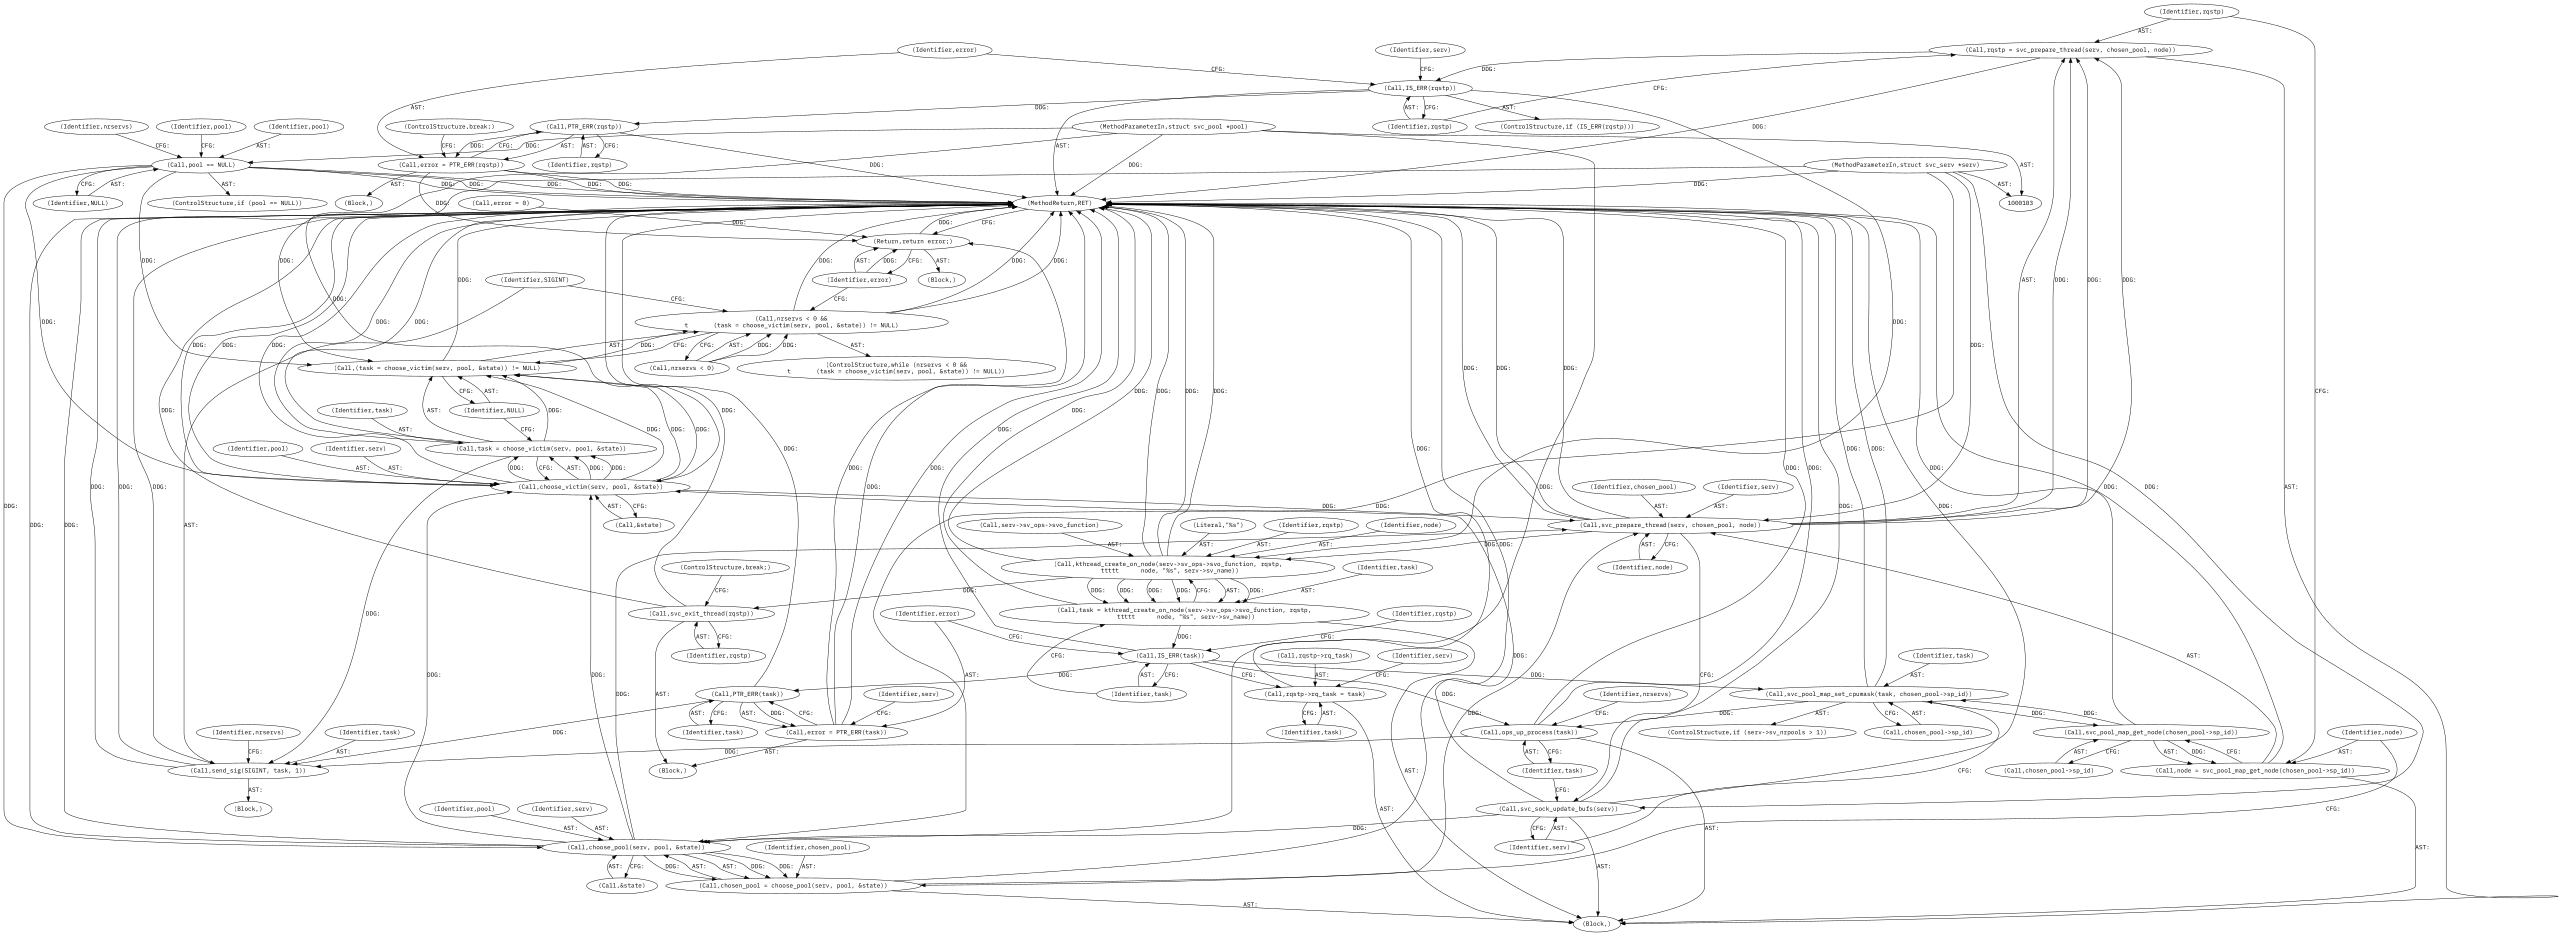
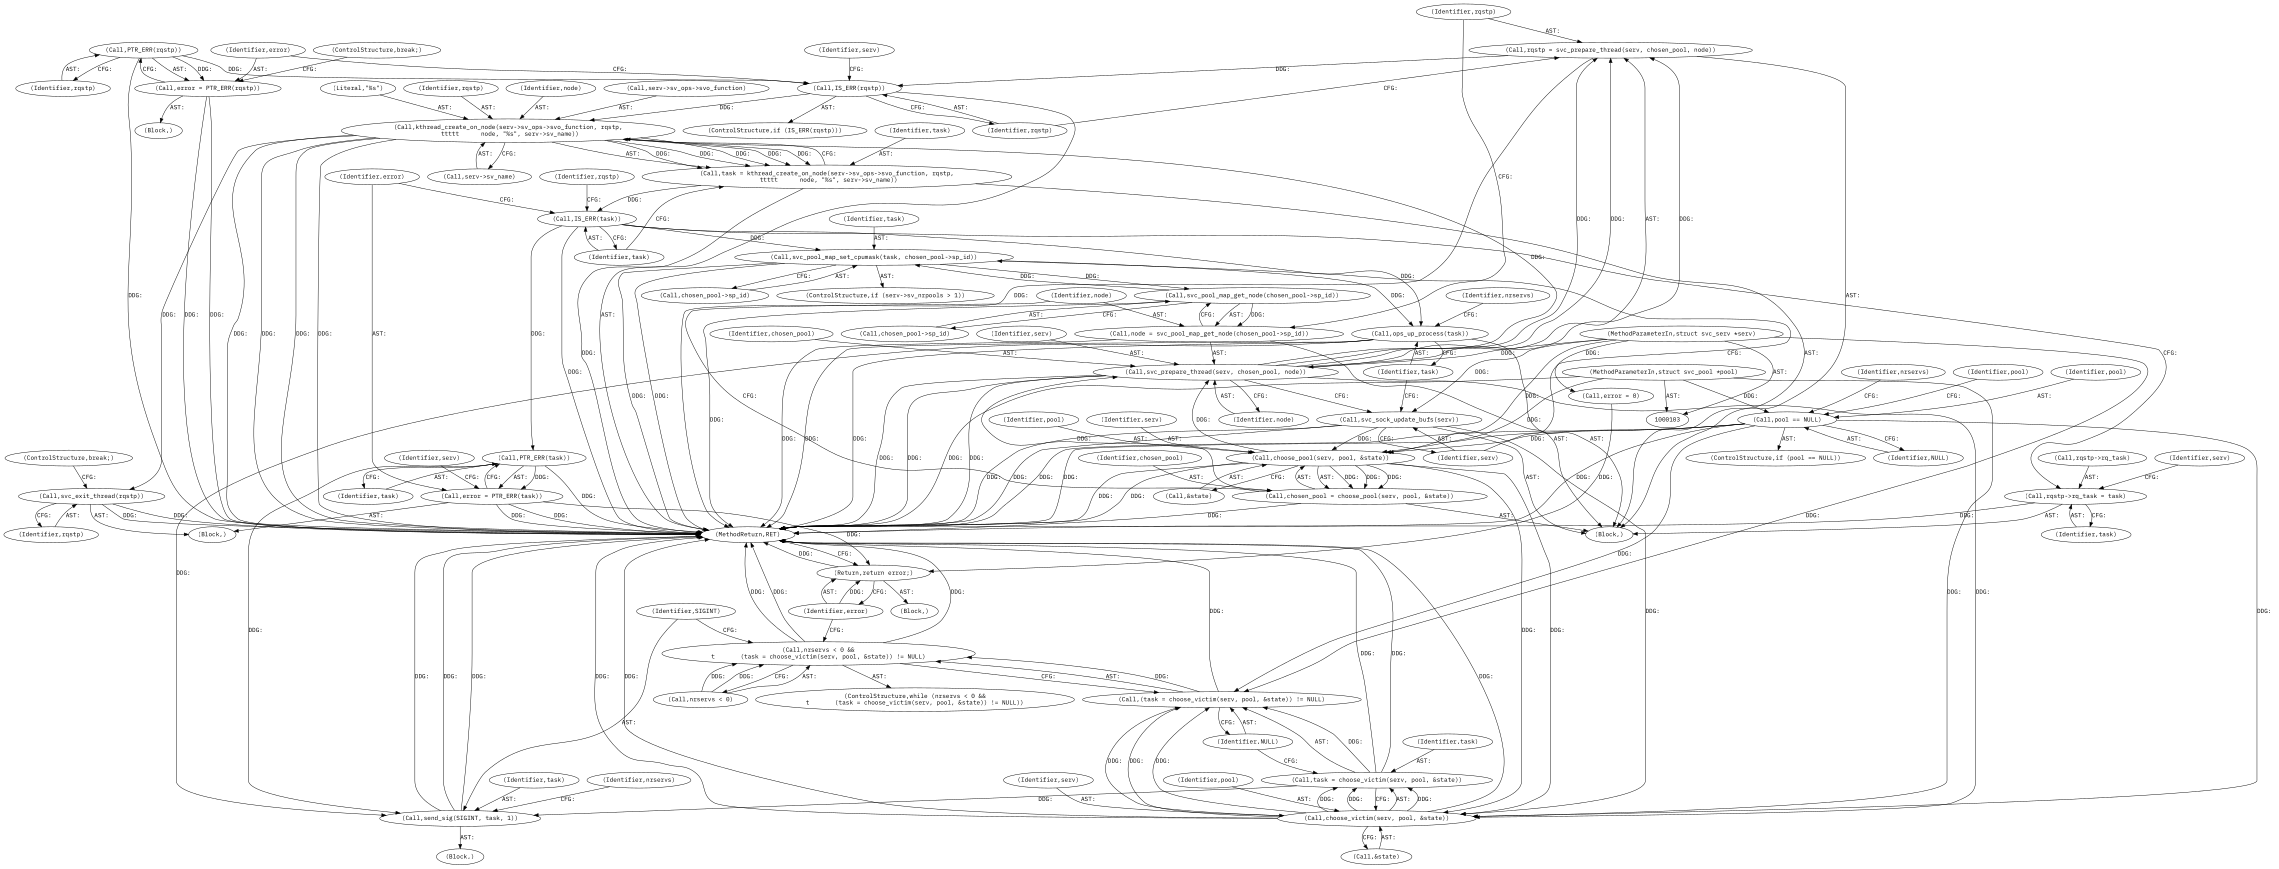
edge "(Call,IS_ERR(rqstp))" -> "(Call,PTR_ERR(rqstp))": reversed
node "(Call,serv->sv_name)": added
edge "(MethodParameterIn,struct svc_serv *serv)" -> "(MethodReturn,RET)": now "(MethodParameterIn,struct svc_serv *serv)" -> "(Call,error = 0)"
edge "(Call,error = PTR_ERR(rqstp))" -> "(Return,return error;)": removed, label "DDG:"
edge "(Call,choose_victim(serv, pool, &state))" -> "(Call,svc_prepare_thread(serv, chosen_pool, node))": reversed
